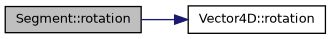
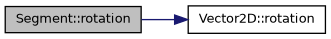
node "Vector4D::rotation": label "Vector4D::rotation" -> "Vector2D::rotation"
